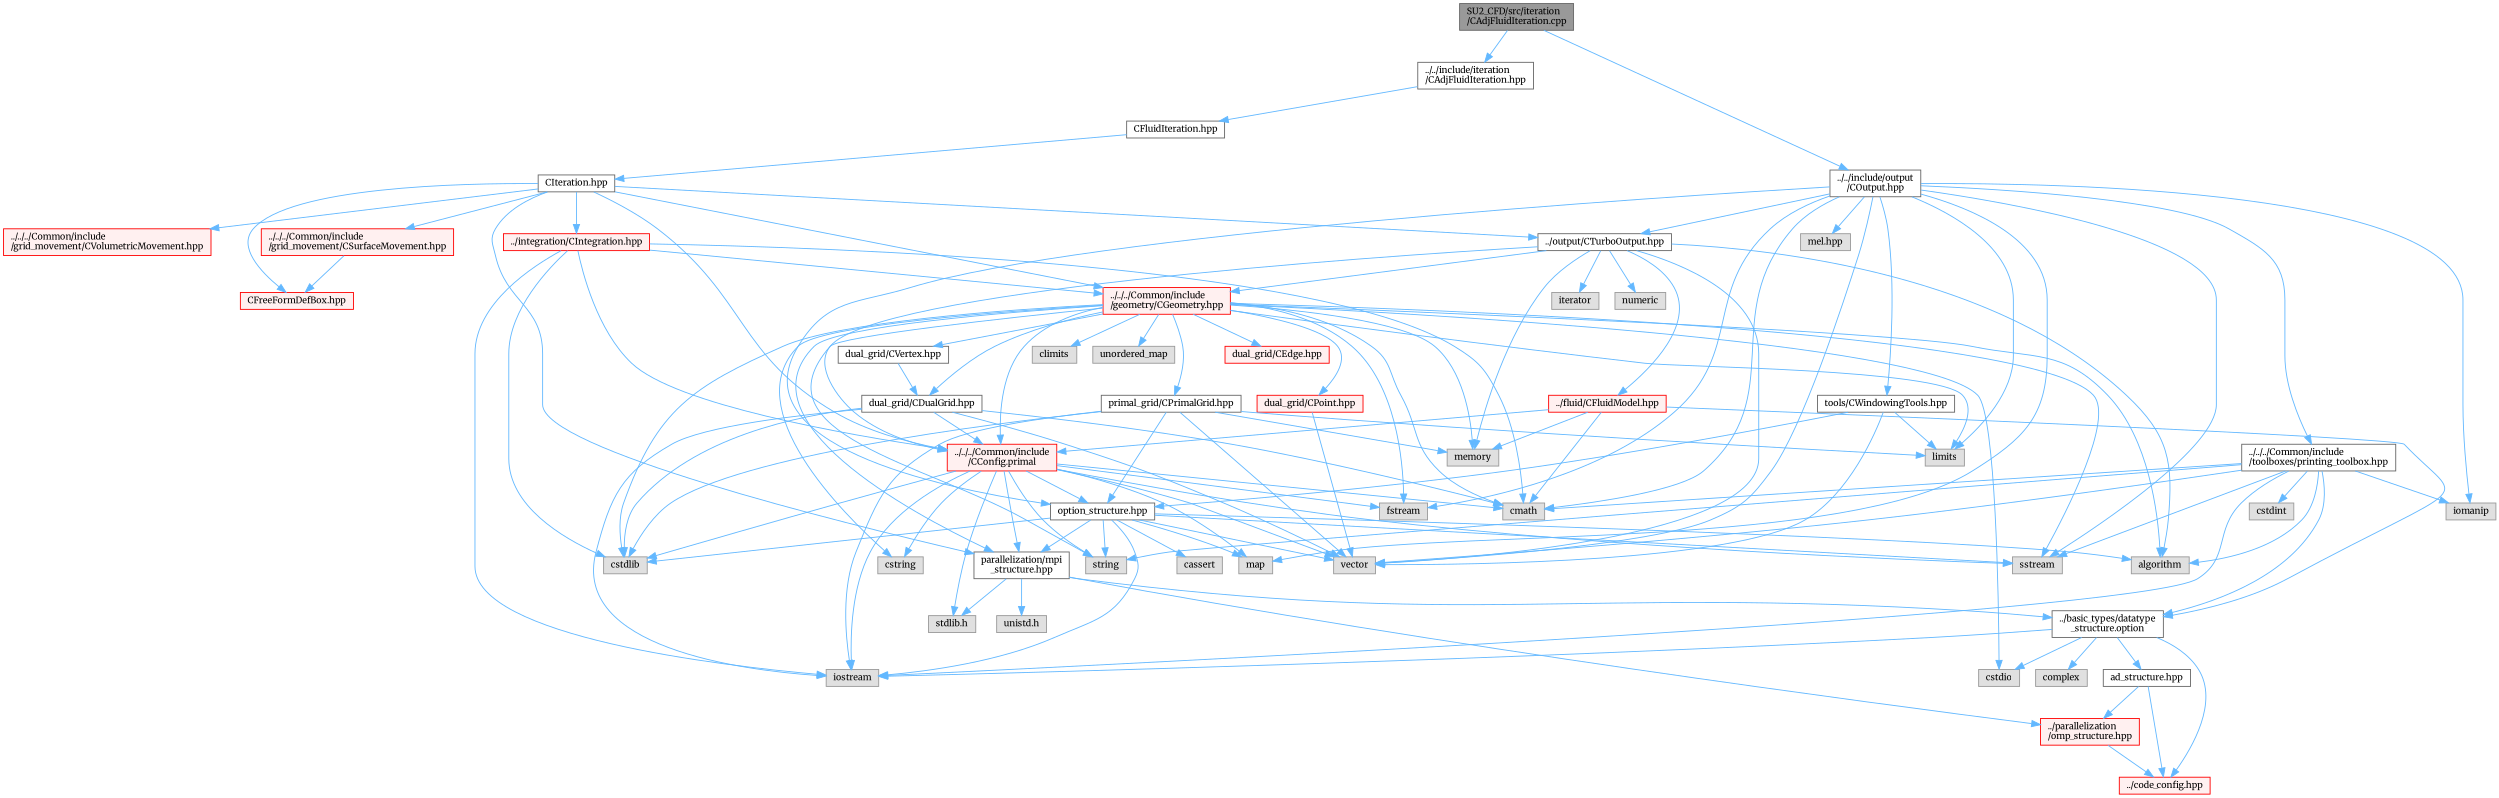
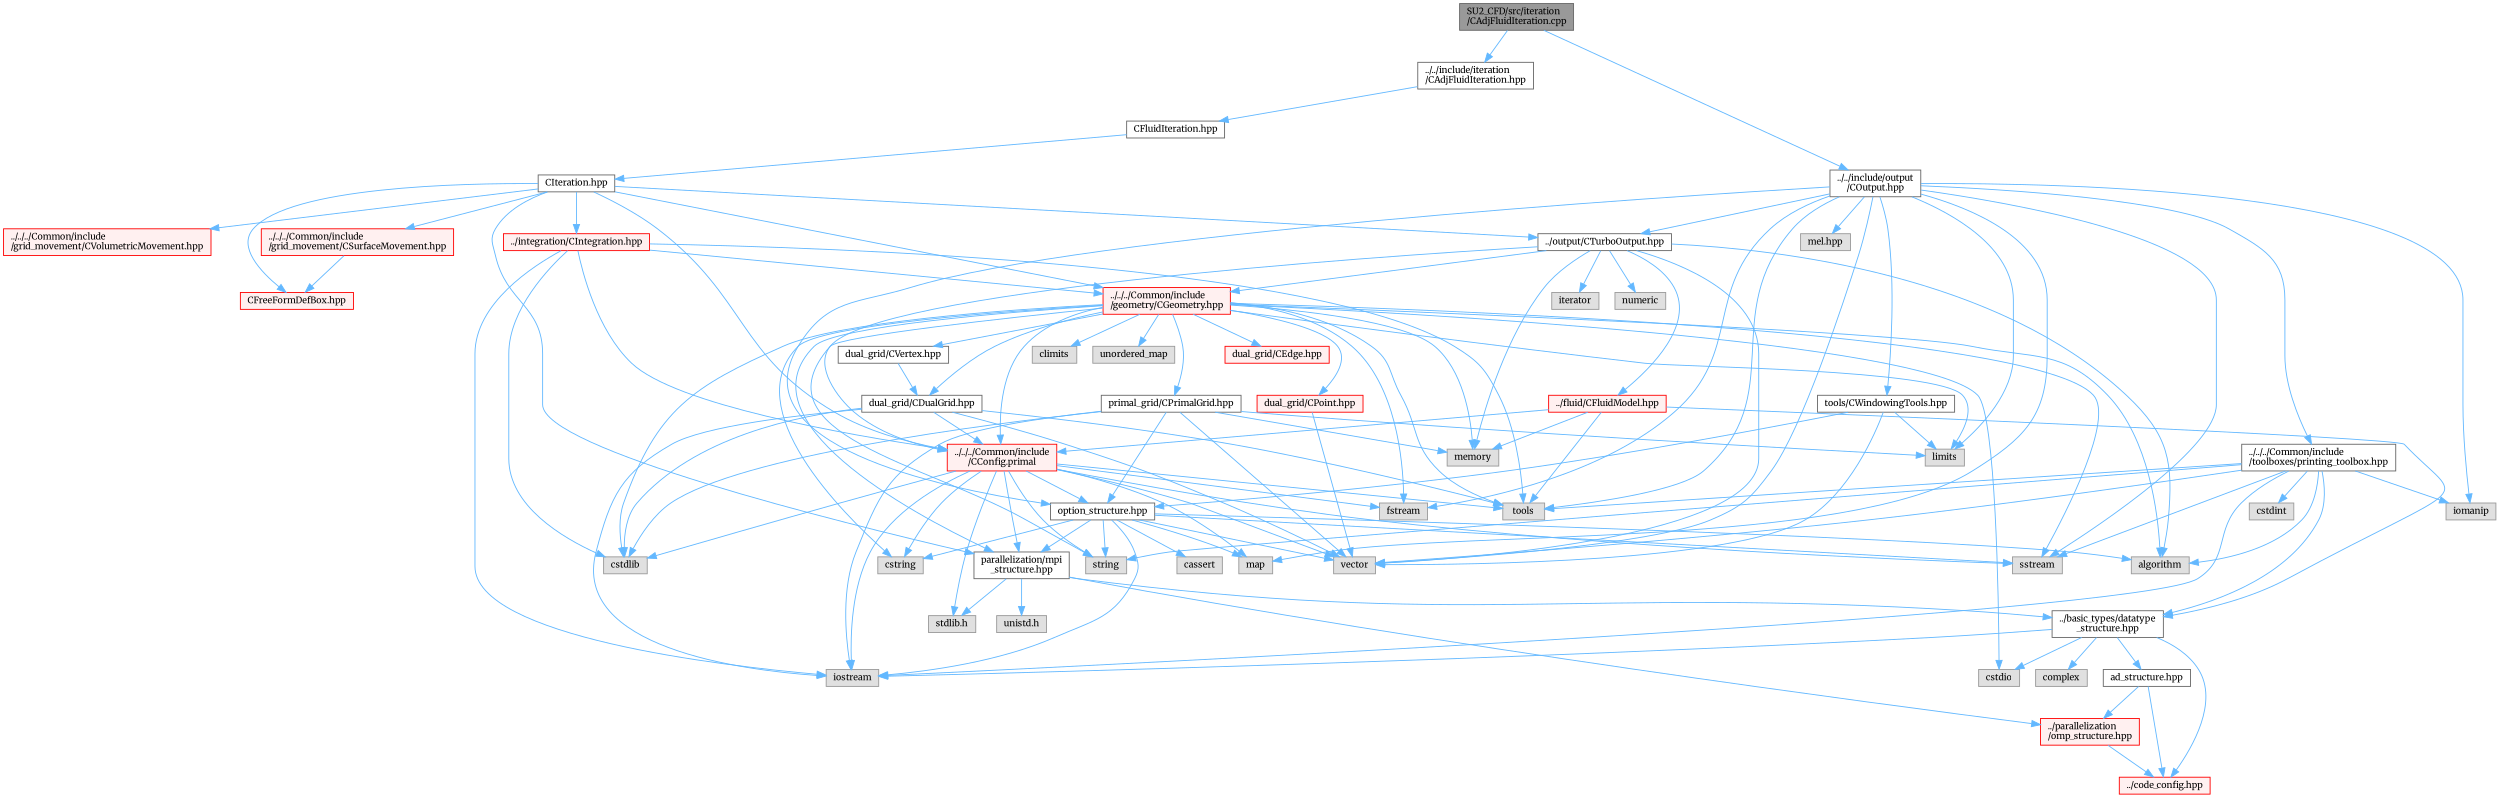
node "cmath": label "cmath" -> "tools"
edge "option_structure.hpp" -> "cstdlib": now "option_structure.hpp" -> "cstring"
node "../basic_types/datatype _structure.option": label "../basic_types/datatype _structure.option" -> "../basic_types/datatype _structure.hpp"
